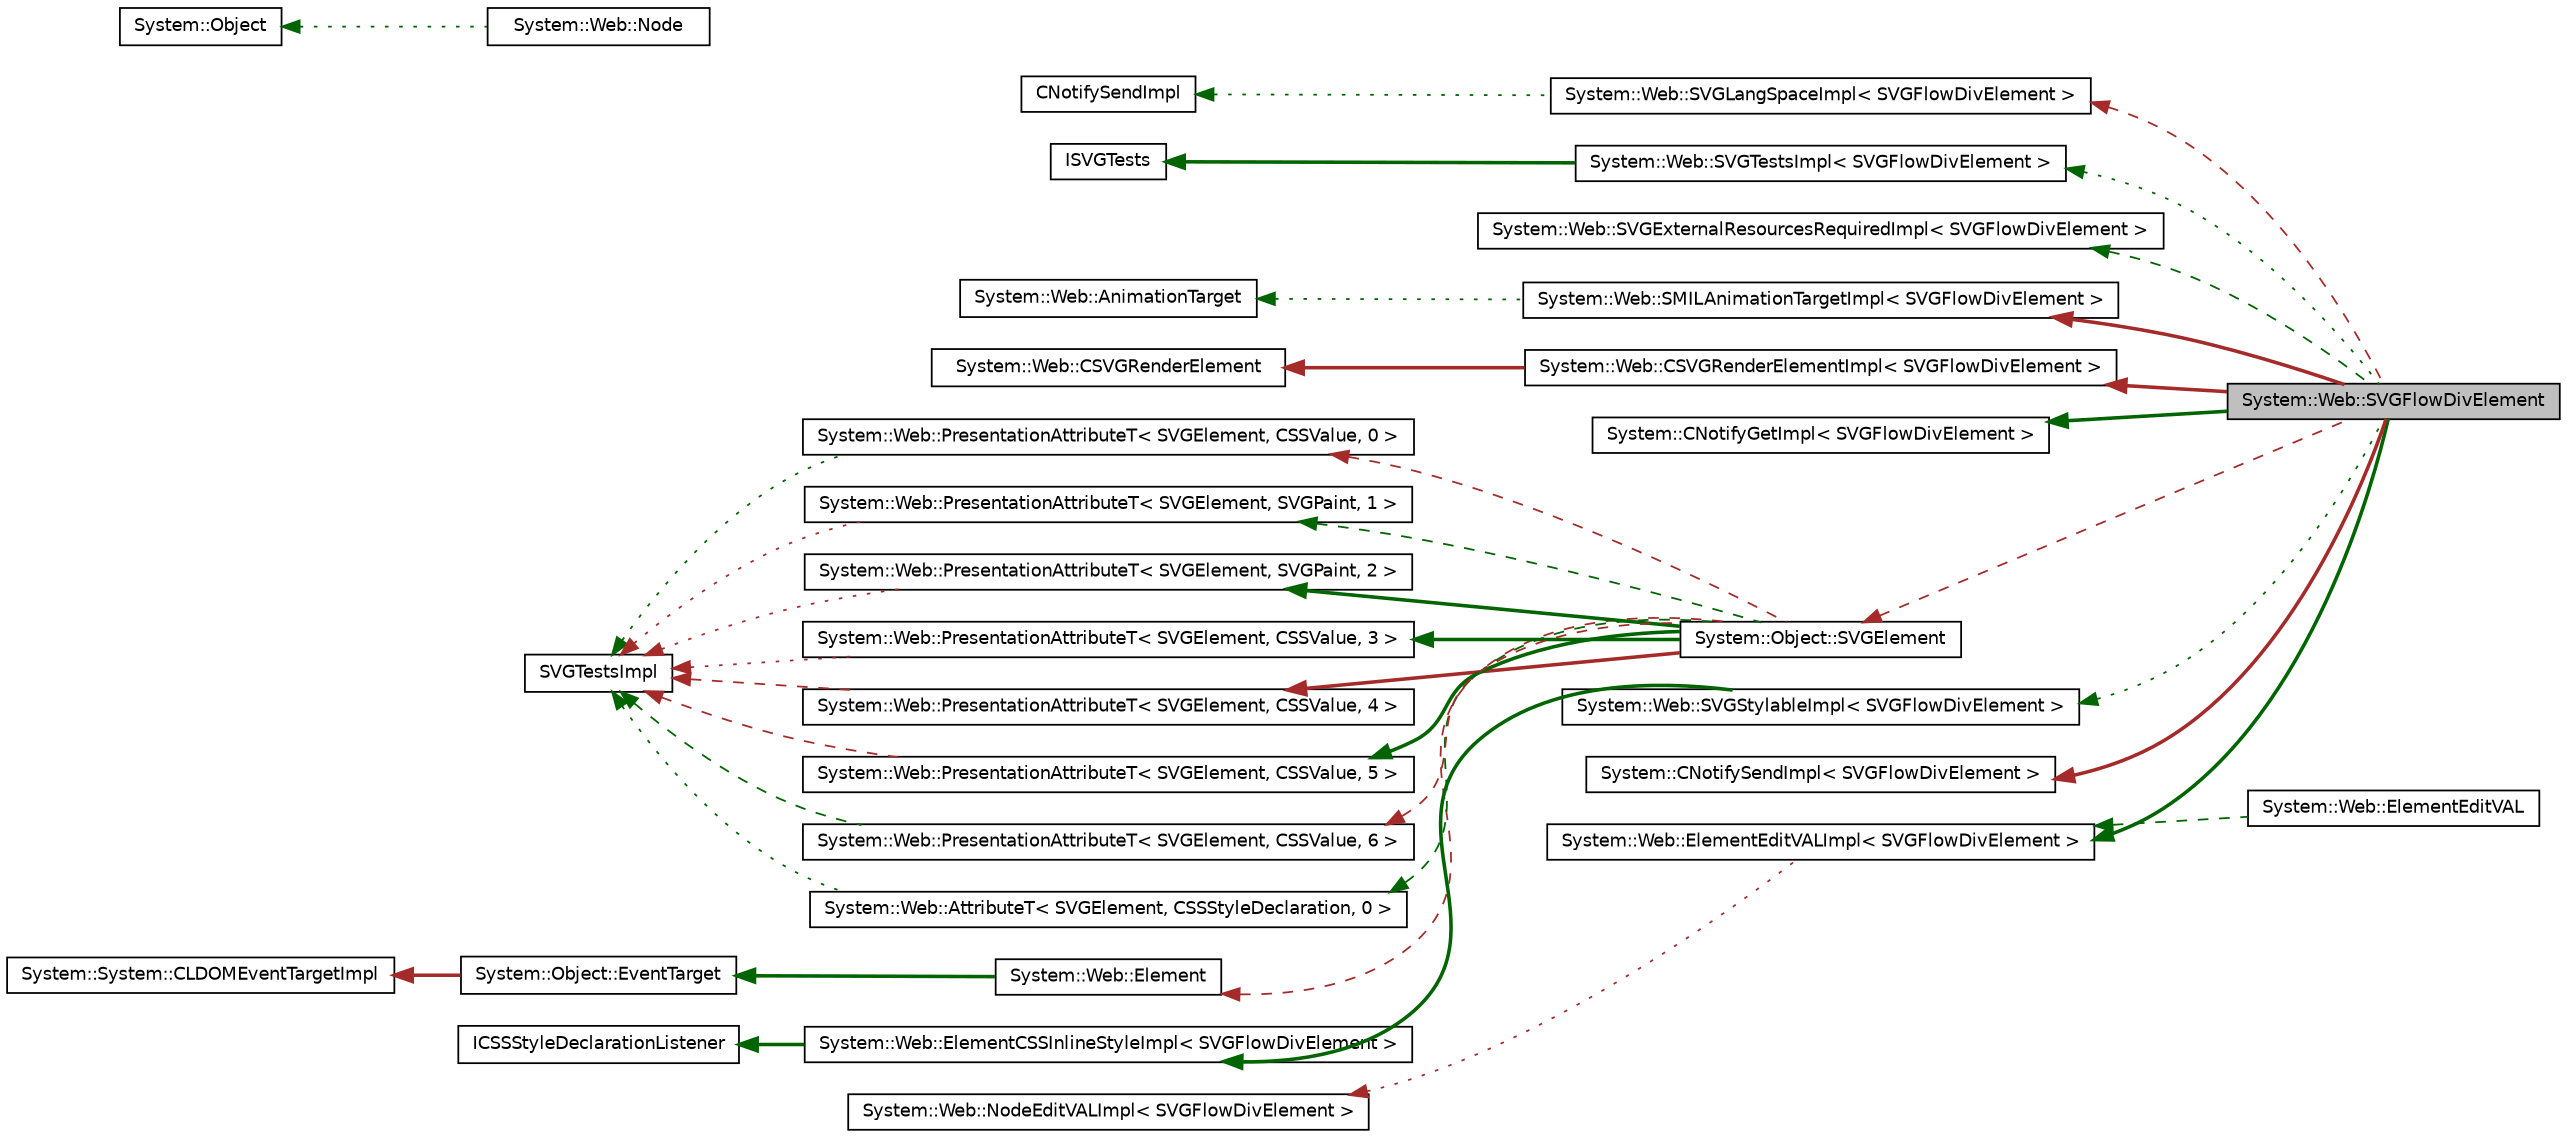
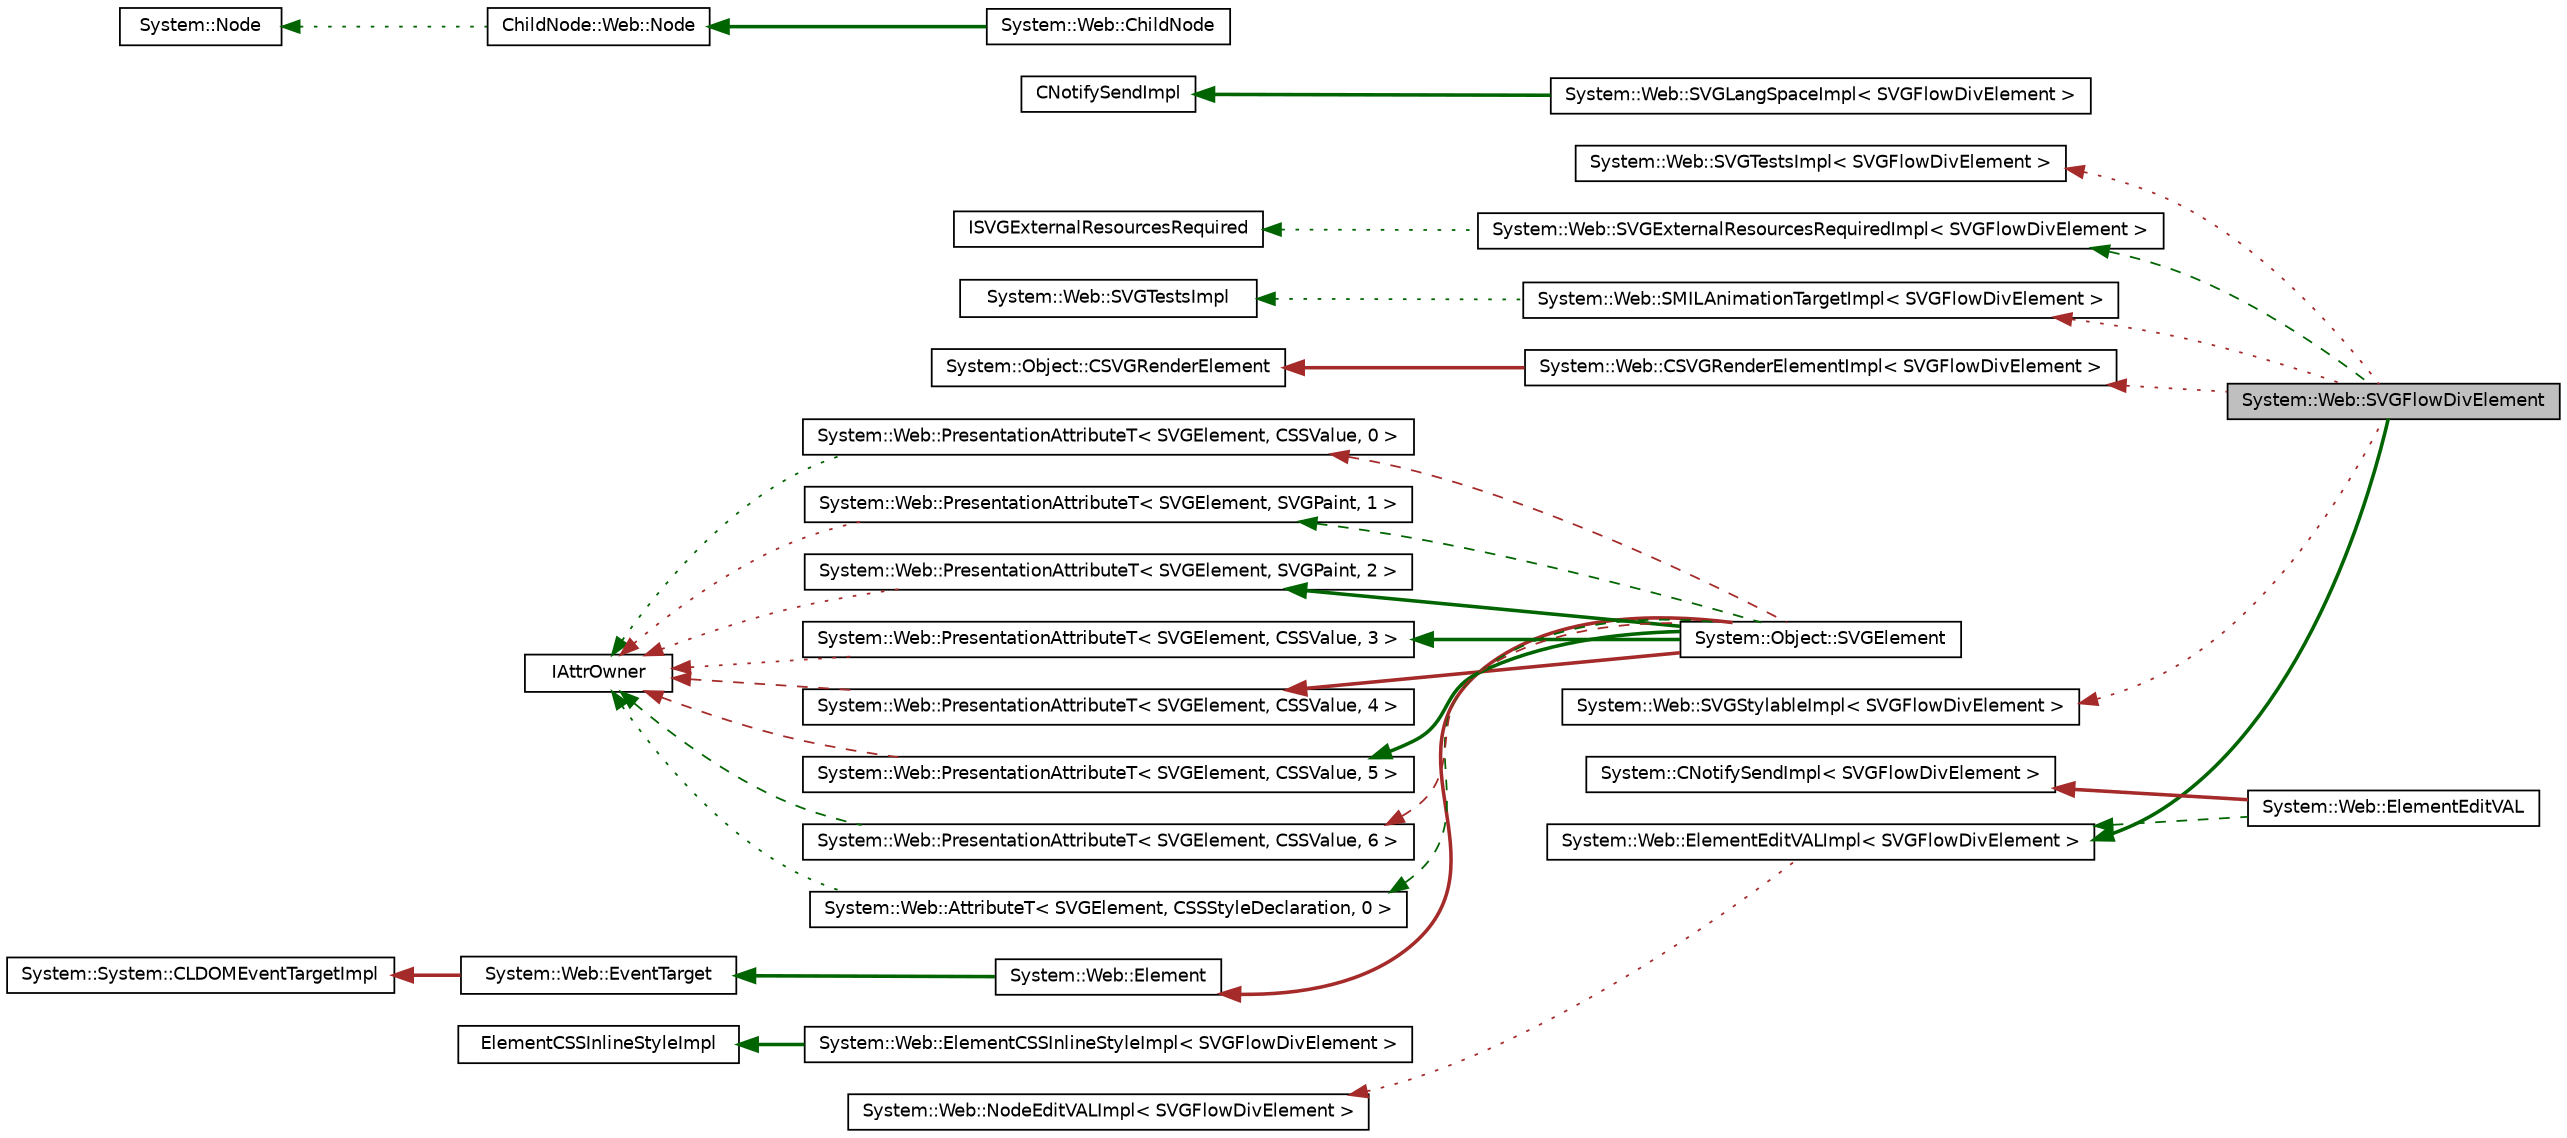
node "System::Object": label "System::Object" -> "System::Node"
node "System::Web::Node": label "System::Web::Node" -> "ChildNode::Web::Node"
node "System::Web::ChildNode": added
edge "System::Web::SVGLangSpaceImpl< SVGFlowDivElement >" -> "CNotifySendImpl": style dotted -> bold
node "ISVGTests": removed
edge "System::Web::SVGFlowDivElement" -> "System::Web::SVGLangSpaceImpl< SVGFlowDivElement >": removed
node "ISVGExternalResourcesRequired": added
edge "System::Web::SVGFlowDivElement" -> "System::Web::SVGTestsImpl< SVGFlowDivElement >": color darkgreen -> brown
node "System::Web::AnimationTarget": label "System::Web::AnimationTarget" -> "System::Web::SVGTestsImpl"
edge "System::Web::SVGFlowDivElement" -> "System::Web::SMILAnimationTargetImpl< SVGFlowDivElement >": style bold -> dotted
node "System::Web::CSVGRenderElement": label "System::Web::CSVGRenderElement" -> "System::Object::CSVGRenderElement"
edge "System::Web::SVGFlowDivElement" -> "System::Web::CSVGRenderElementImpl< SVGFlowDivElement >": style bold -> dotted
node "System::CNotifyGetImpl< SVGFlowDivElement >": removed
edge "System::Web::SVGFlowDivElement" -> "System::Object::SVGElement": removed
edge "System::Web::SVGFlowDivElement" -> "System::Web::SVGStylableImpl< SVGFlowDivElement >": color darkgreen -> brown
edge "System::Web::SVGFlowDivElement" -> "System::CNotifySendImpl< SVGFlowDivElement >": now "System::Web::ElementEditVAL" -> "System::CNotifySendImpl< SVGFlowDivElement >"
node "SVGTestsImpl": label "SVGTestsImpl" -> "IAttrOwner"
edge "System::Web::SVGStylableImpl< SVGFlowDivElement >" -> "System::Web::ElementCSSInlineStyleImpl< SVGFlowDivElement >": removed
edge "System::Object::SVGElement" -> "System::Web::Element": style dashed -> bold
node "System::Object::EventTarget": label "System::Object::EventTarget" -> "System::Web::EventTarget"
node "ICSSStyleDeclarationListener": label "ICSSStyleDeclarationListener" -> "ElementCSSInlineStyleImpl"
